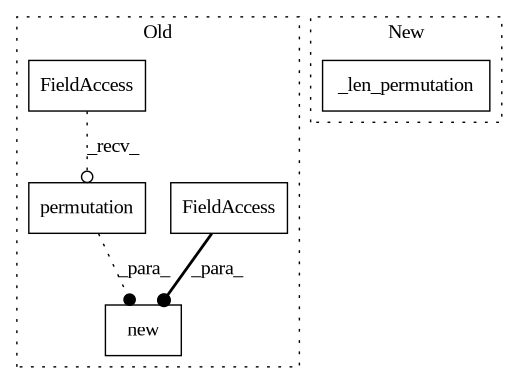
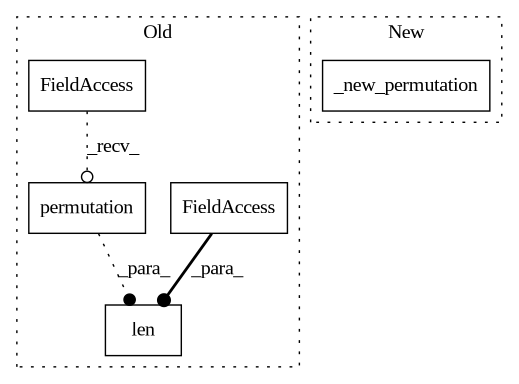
node "_len_permutation": label "_len_permutation" -> "_new_permutation"
node "new": label "new" -> "len"
